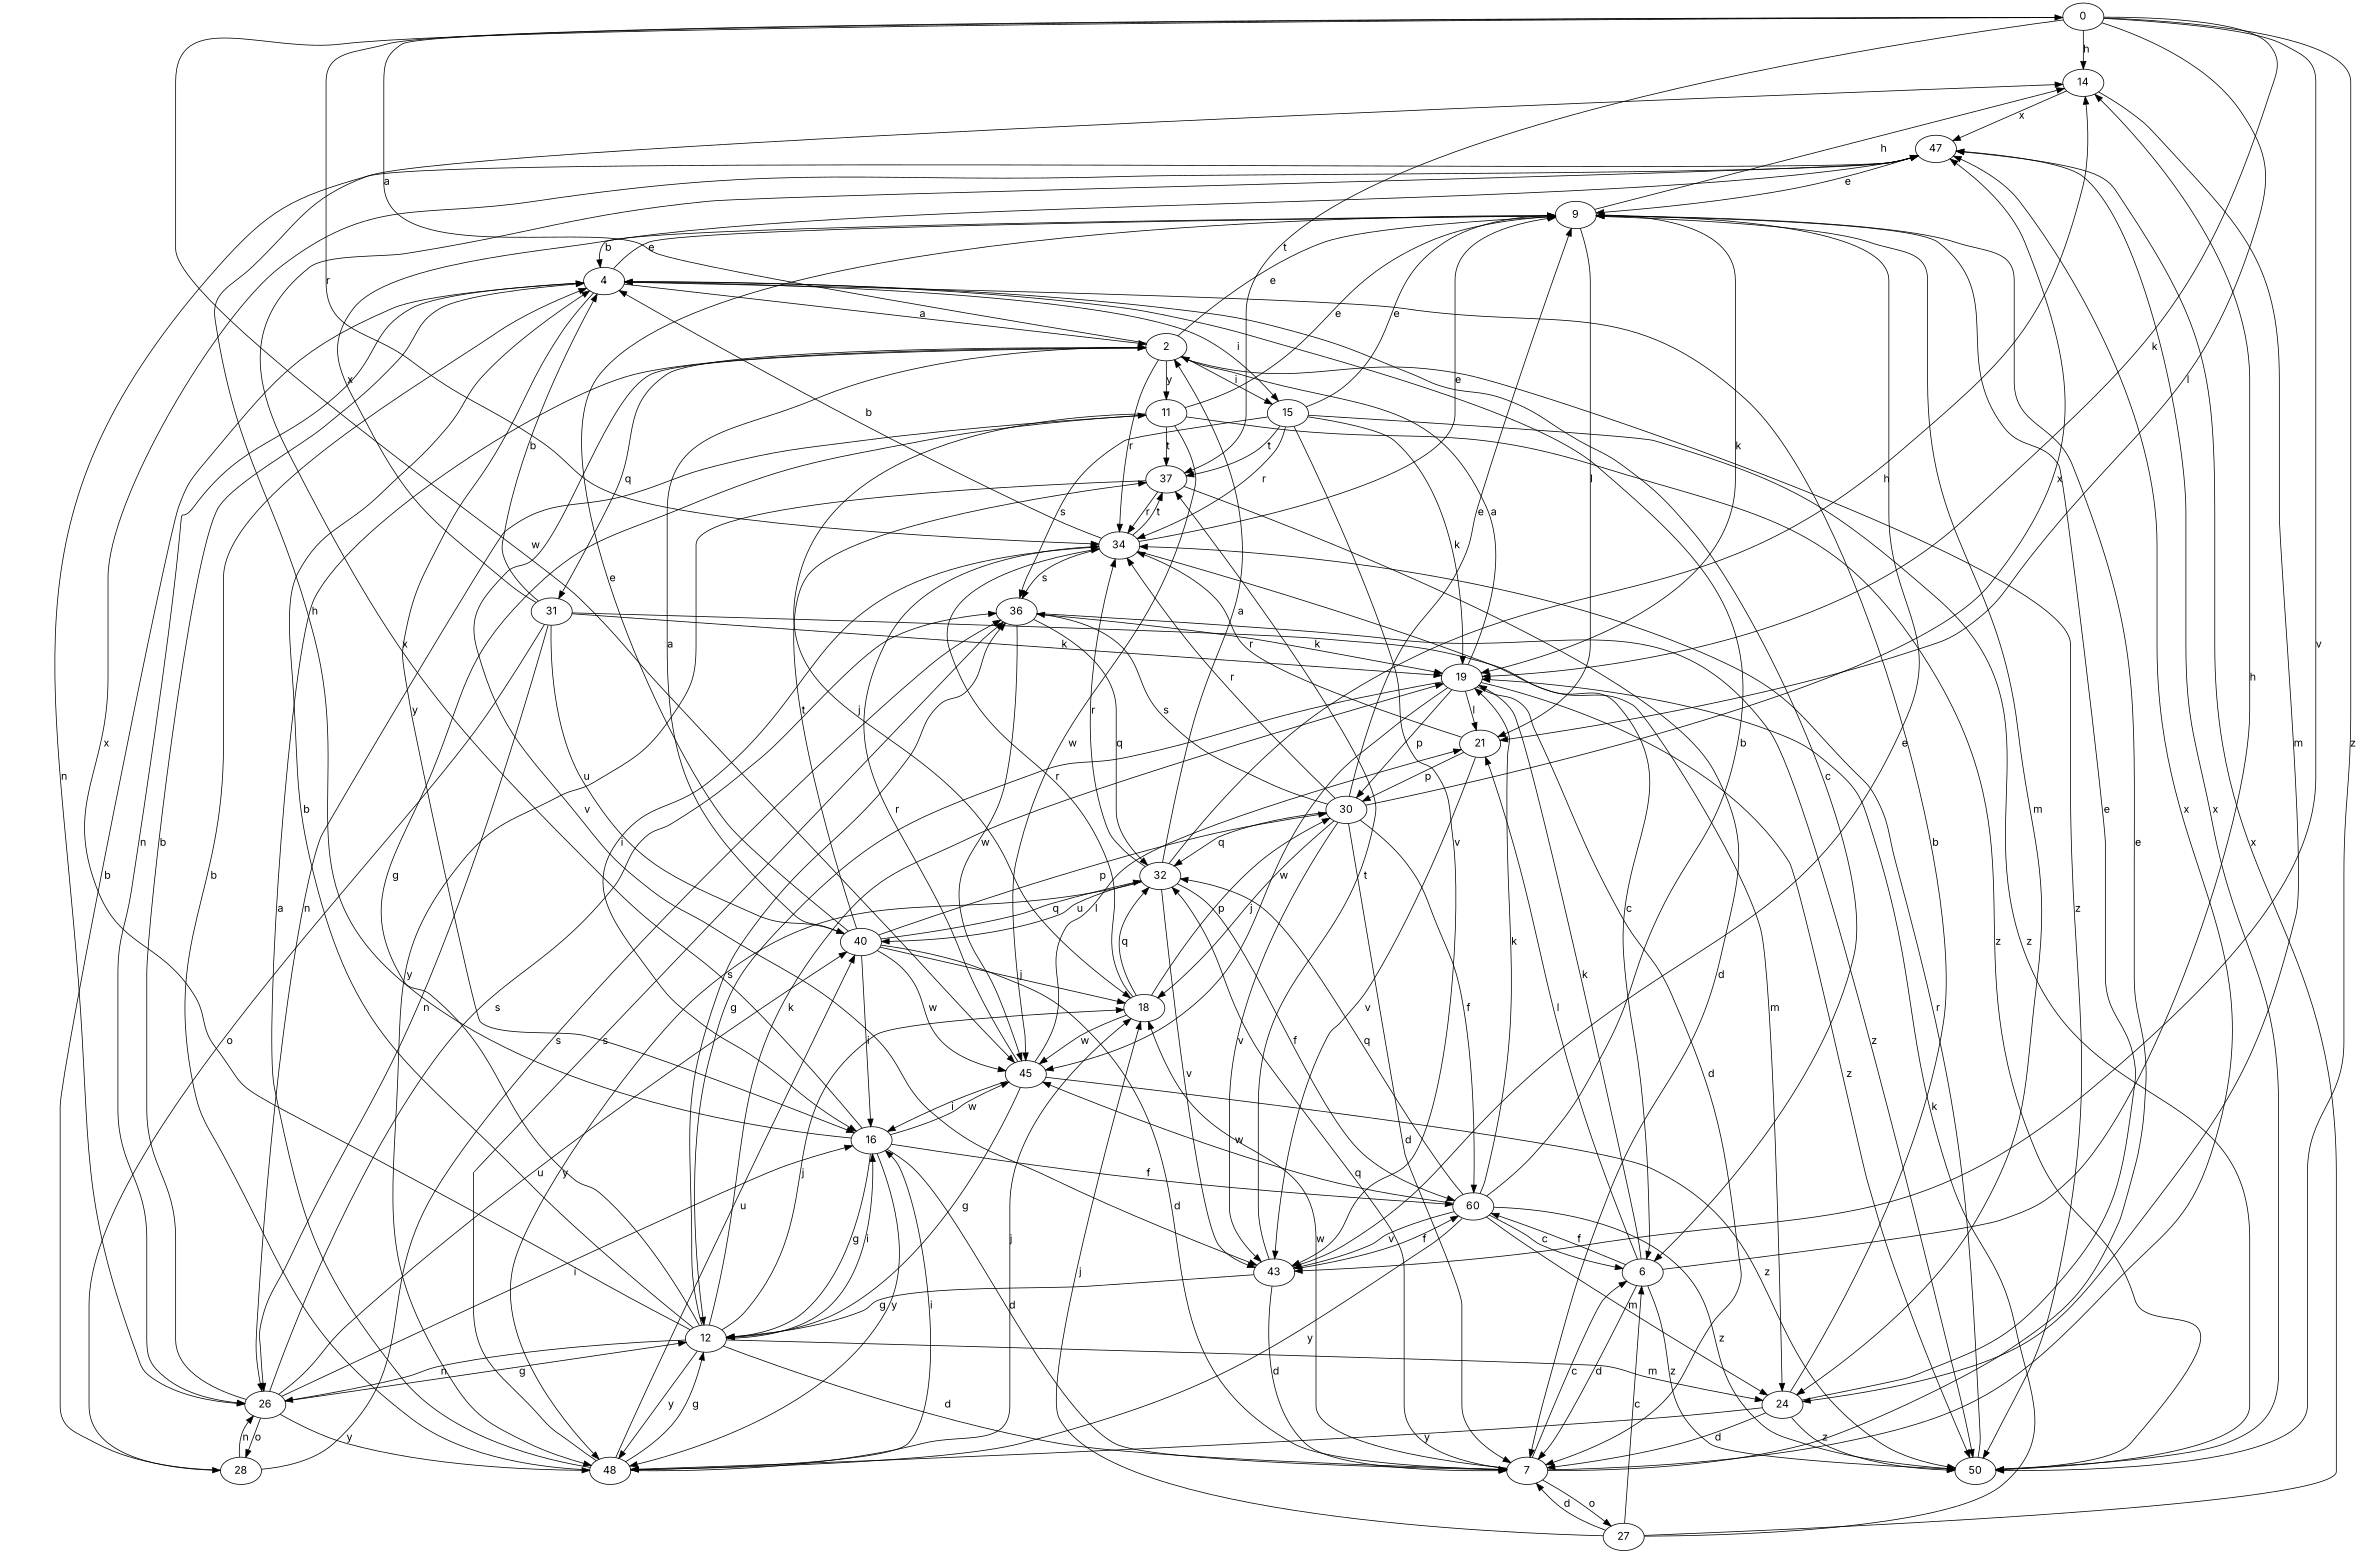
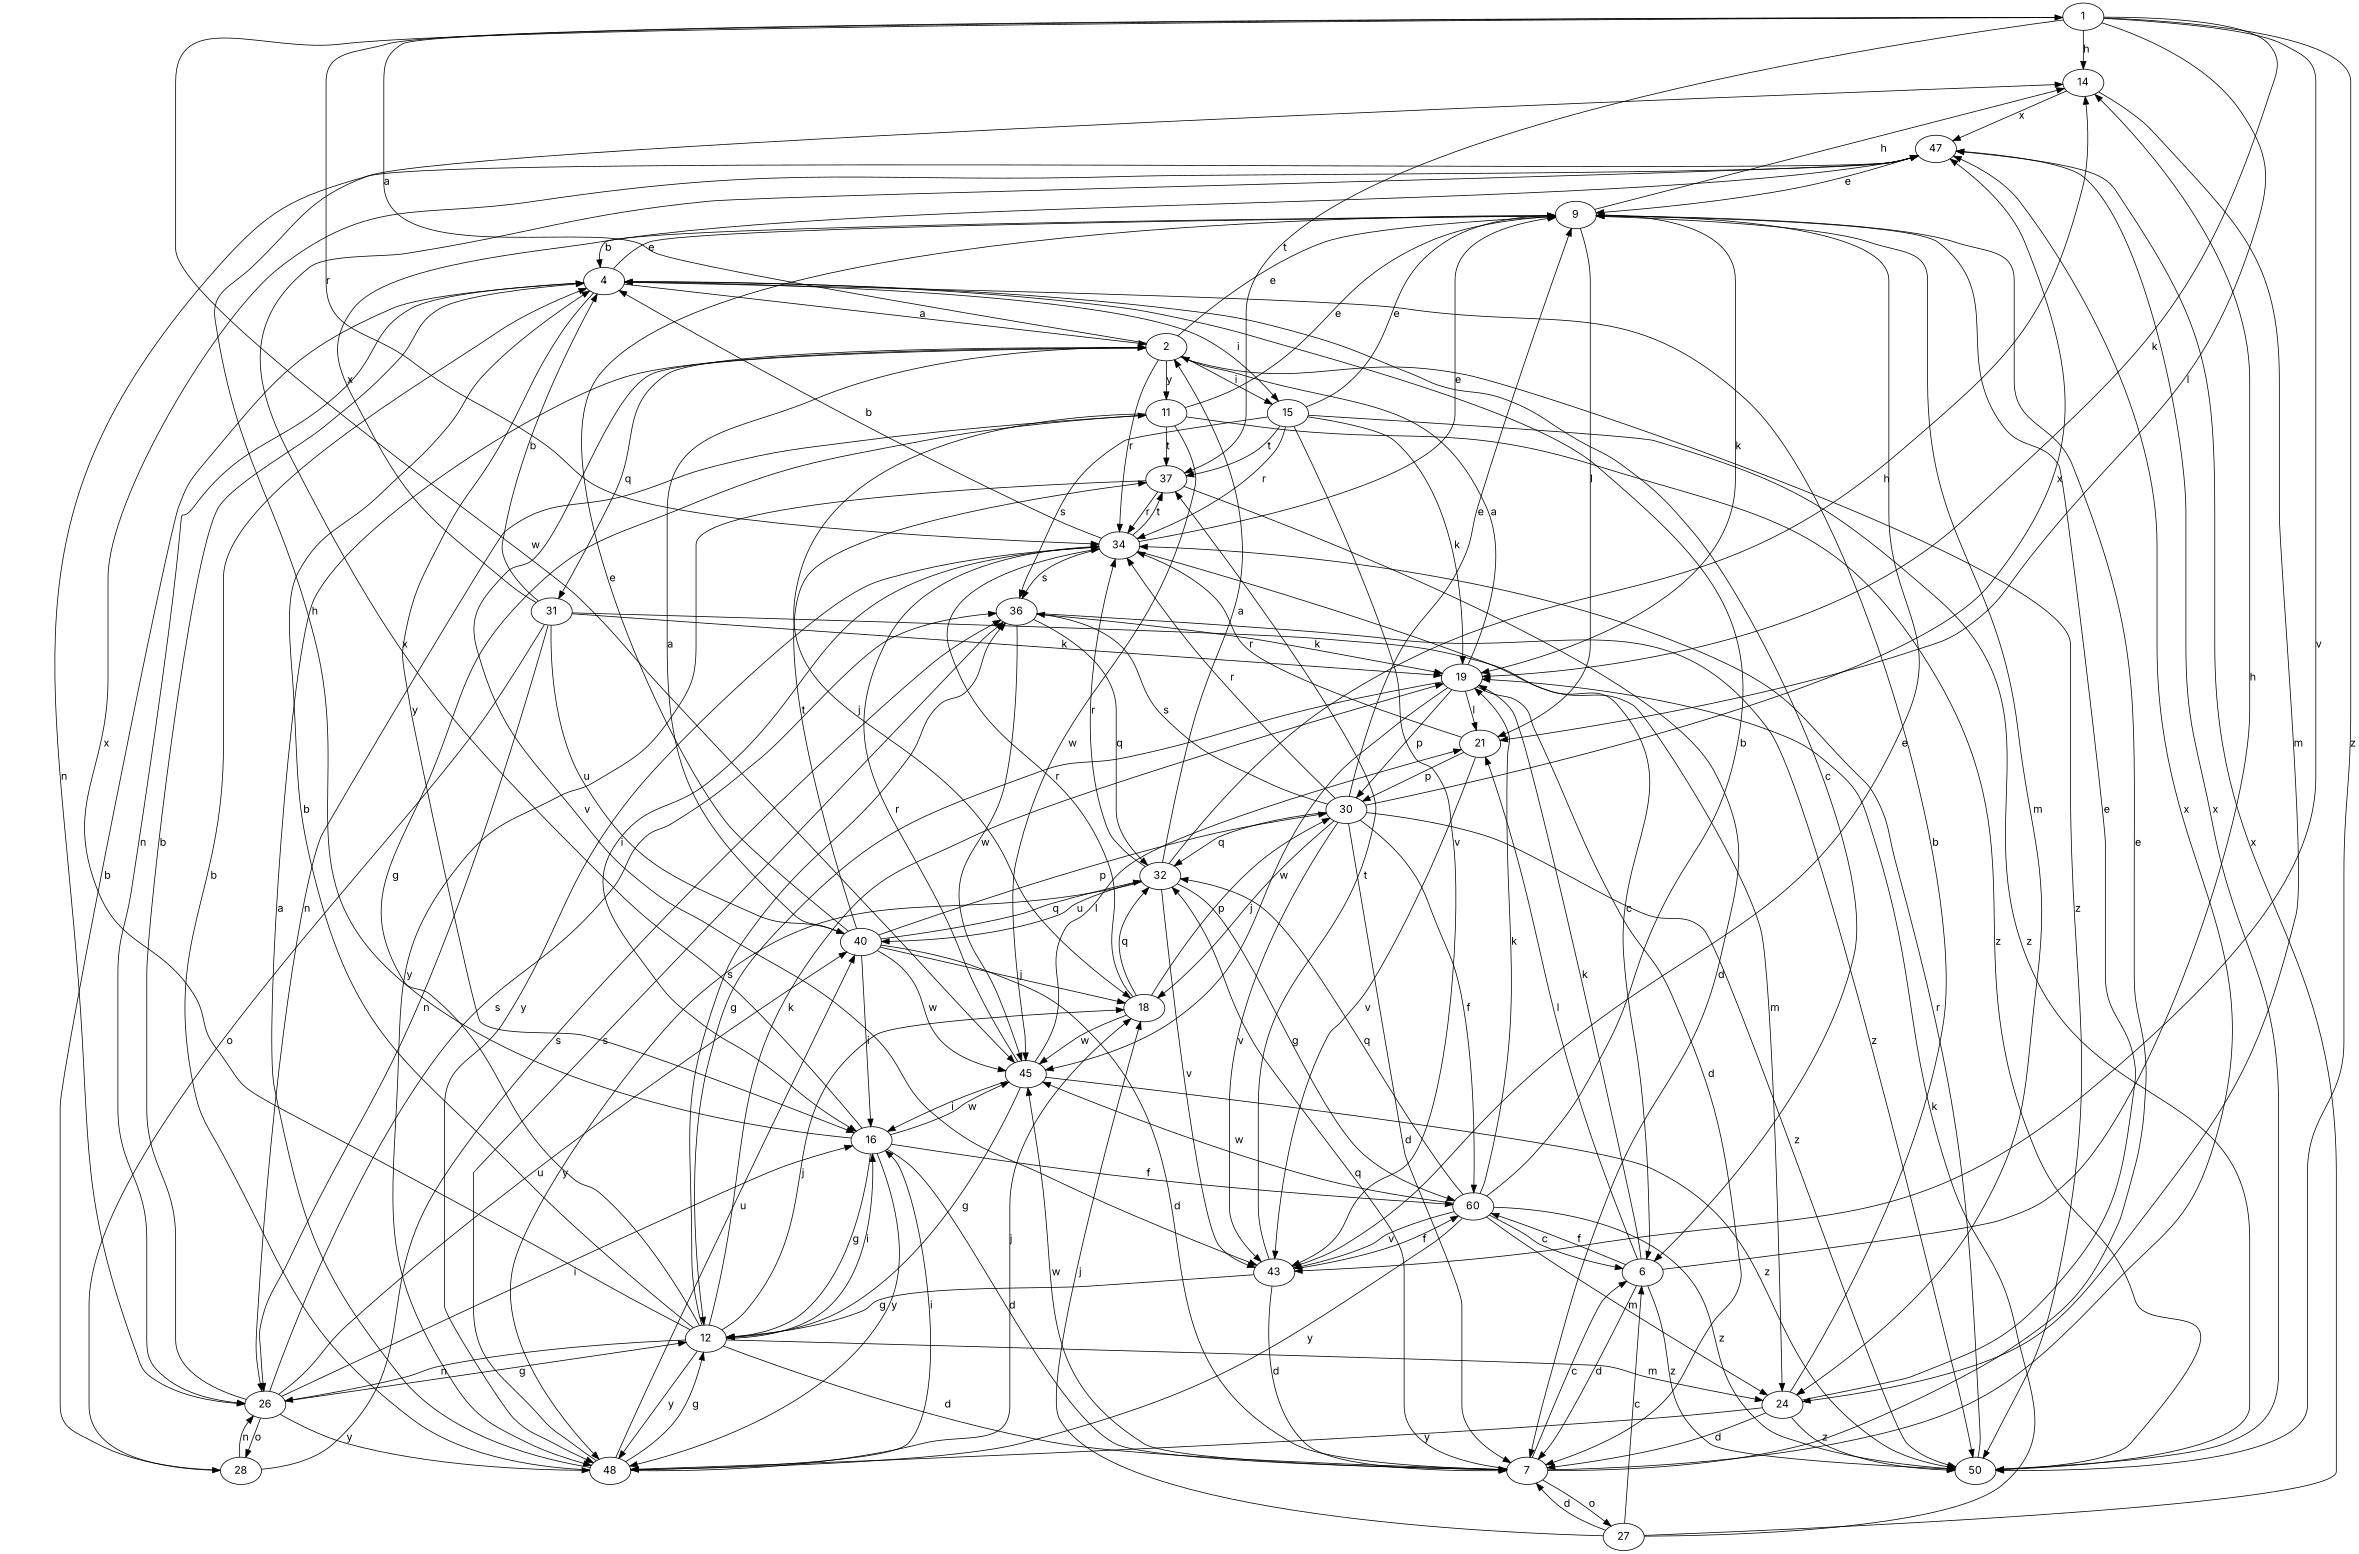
node "0": label "0" -> "1"
edge "34" -> "48": added, label "y"
edge "19" -> "50": now "30" -> "50"
edge "32" -> "60": label "f" -> "g"
edge "7" -> "18": now "7" -> "45"
